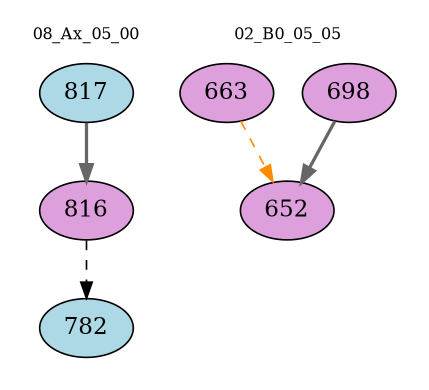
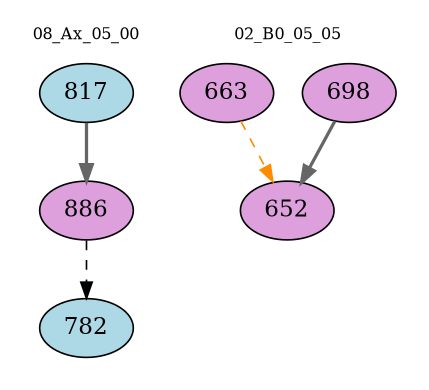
node "816": label "816" -> "886"
